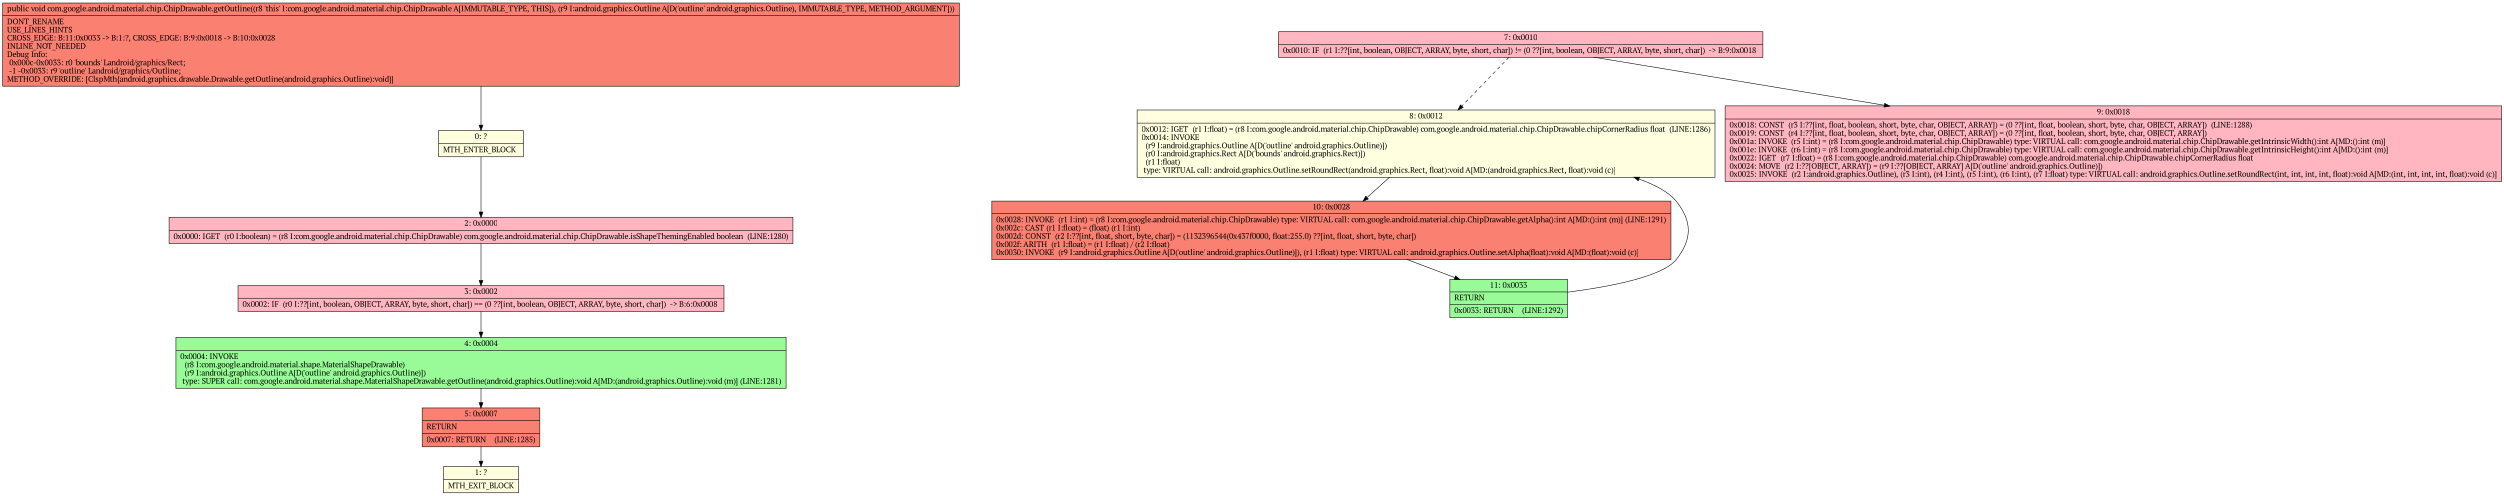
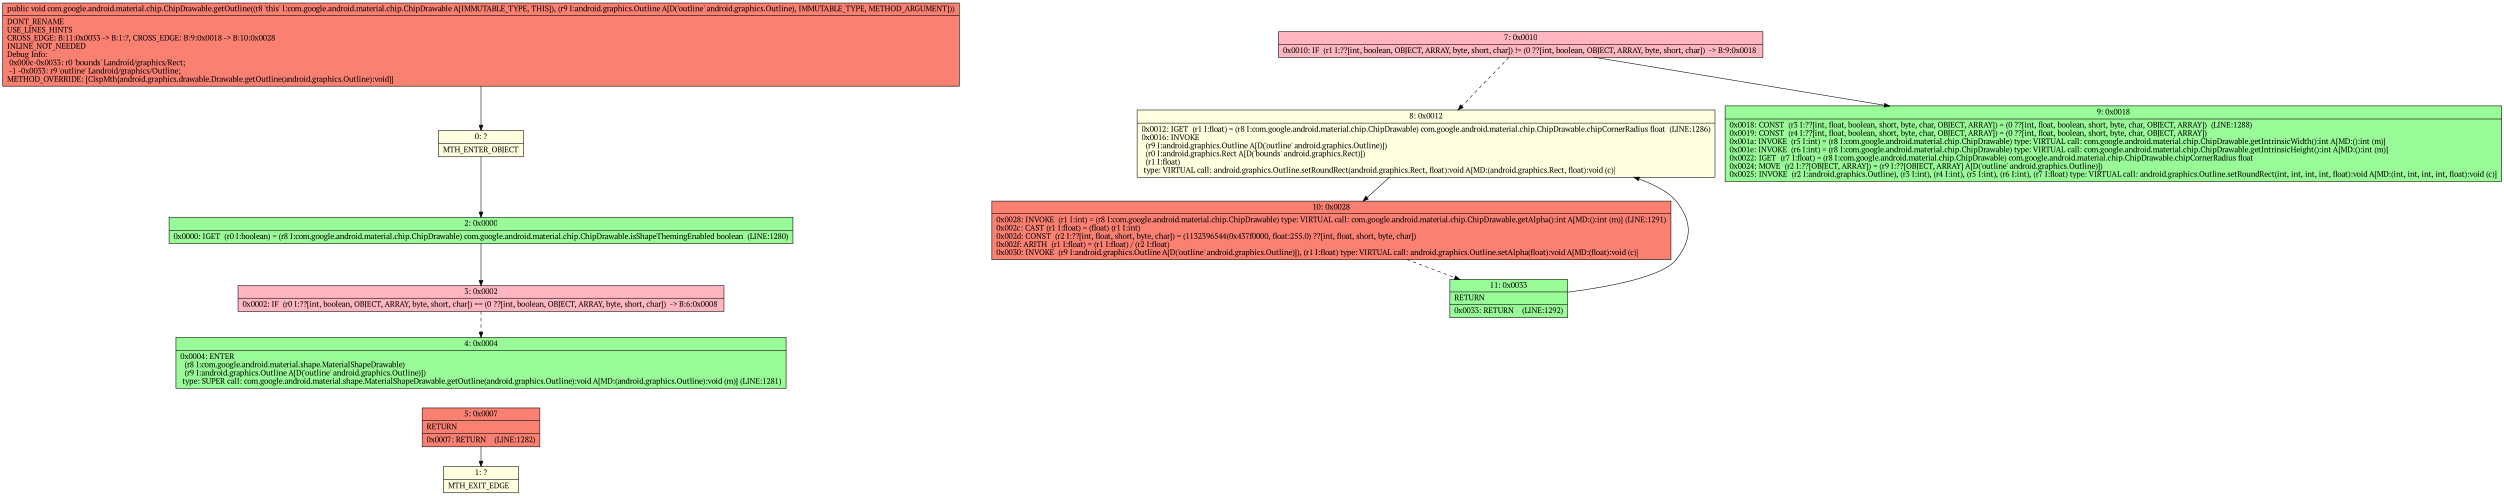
node "8: 0x0012": text "0x0014: INVOKE" -> "0x0016: INVOKE"
node "9: 0x0018": fillcolor lightpink -> palegreen
node "0: ?": text "MTH_ENTER_BLOCK" -> "MTH_ENTER_OBJECT"
node "2: 0x0000": fillcolor lightpink -> palegreen
edge "10: 0x0028" -> "11: 0x0033": style solid -> dashed
edge "3: 0x0002" -> "4: 0x0004": style solid -> dashed
node "4: 0x0004": text "0x0004: INVOKE" -> "0x0004: ENTER"
edge "4: 0x0004" -> "5: 0x0007": removed
node "5: 0x0007": text "0x0007: RETURN    (LINE:1285)" -> "0x0007: RETURN    (LINE:1282)"
node "1: ?": text "MTH_EXIT_BLOCK" -> "MTH_EXIT_EDGE"
